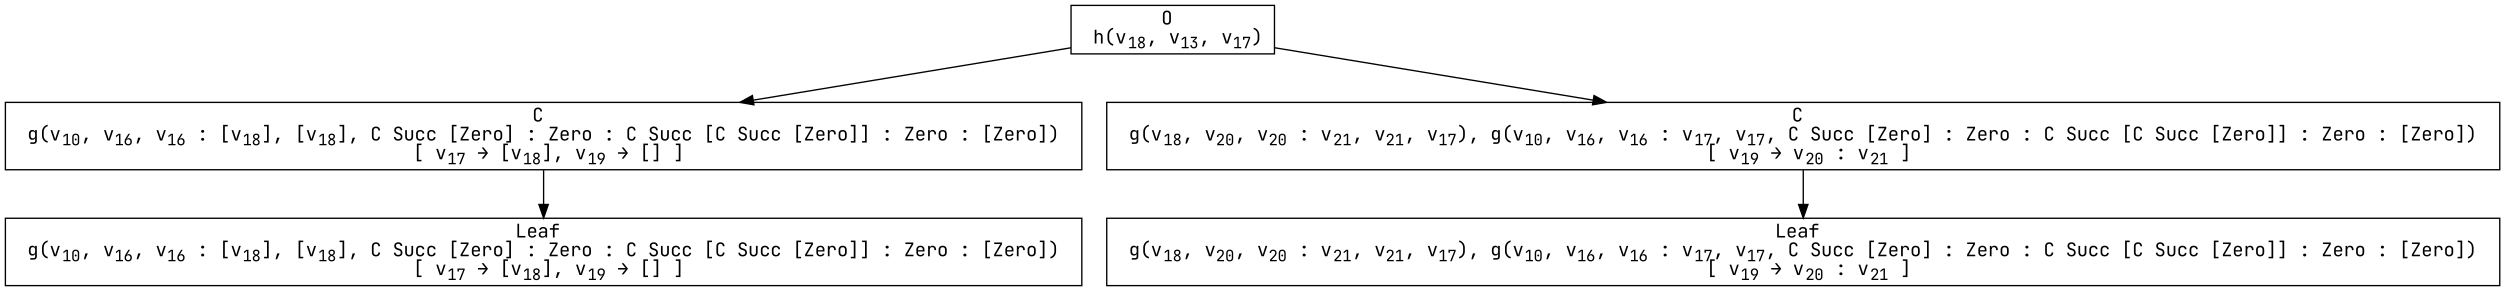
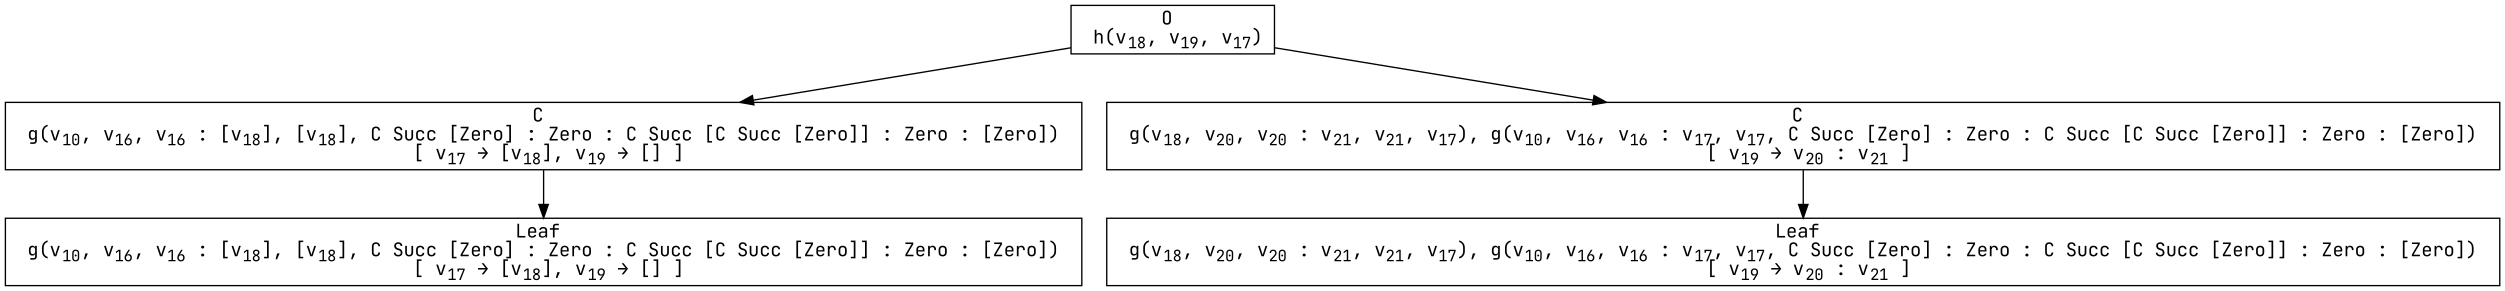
node "O": text "13" -> "19"
